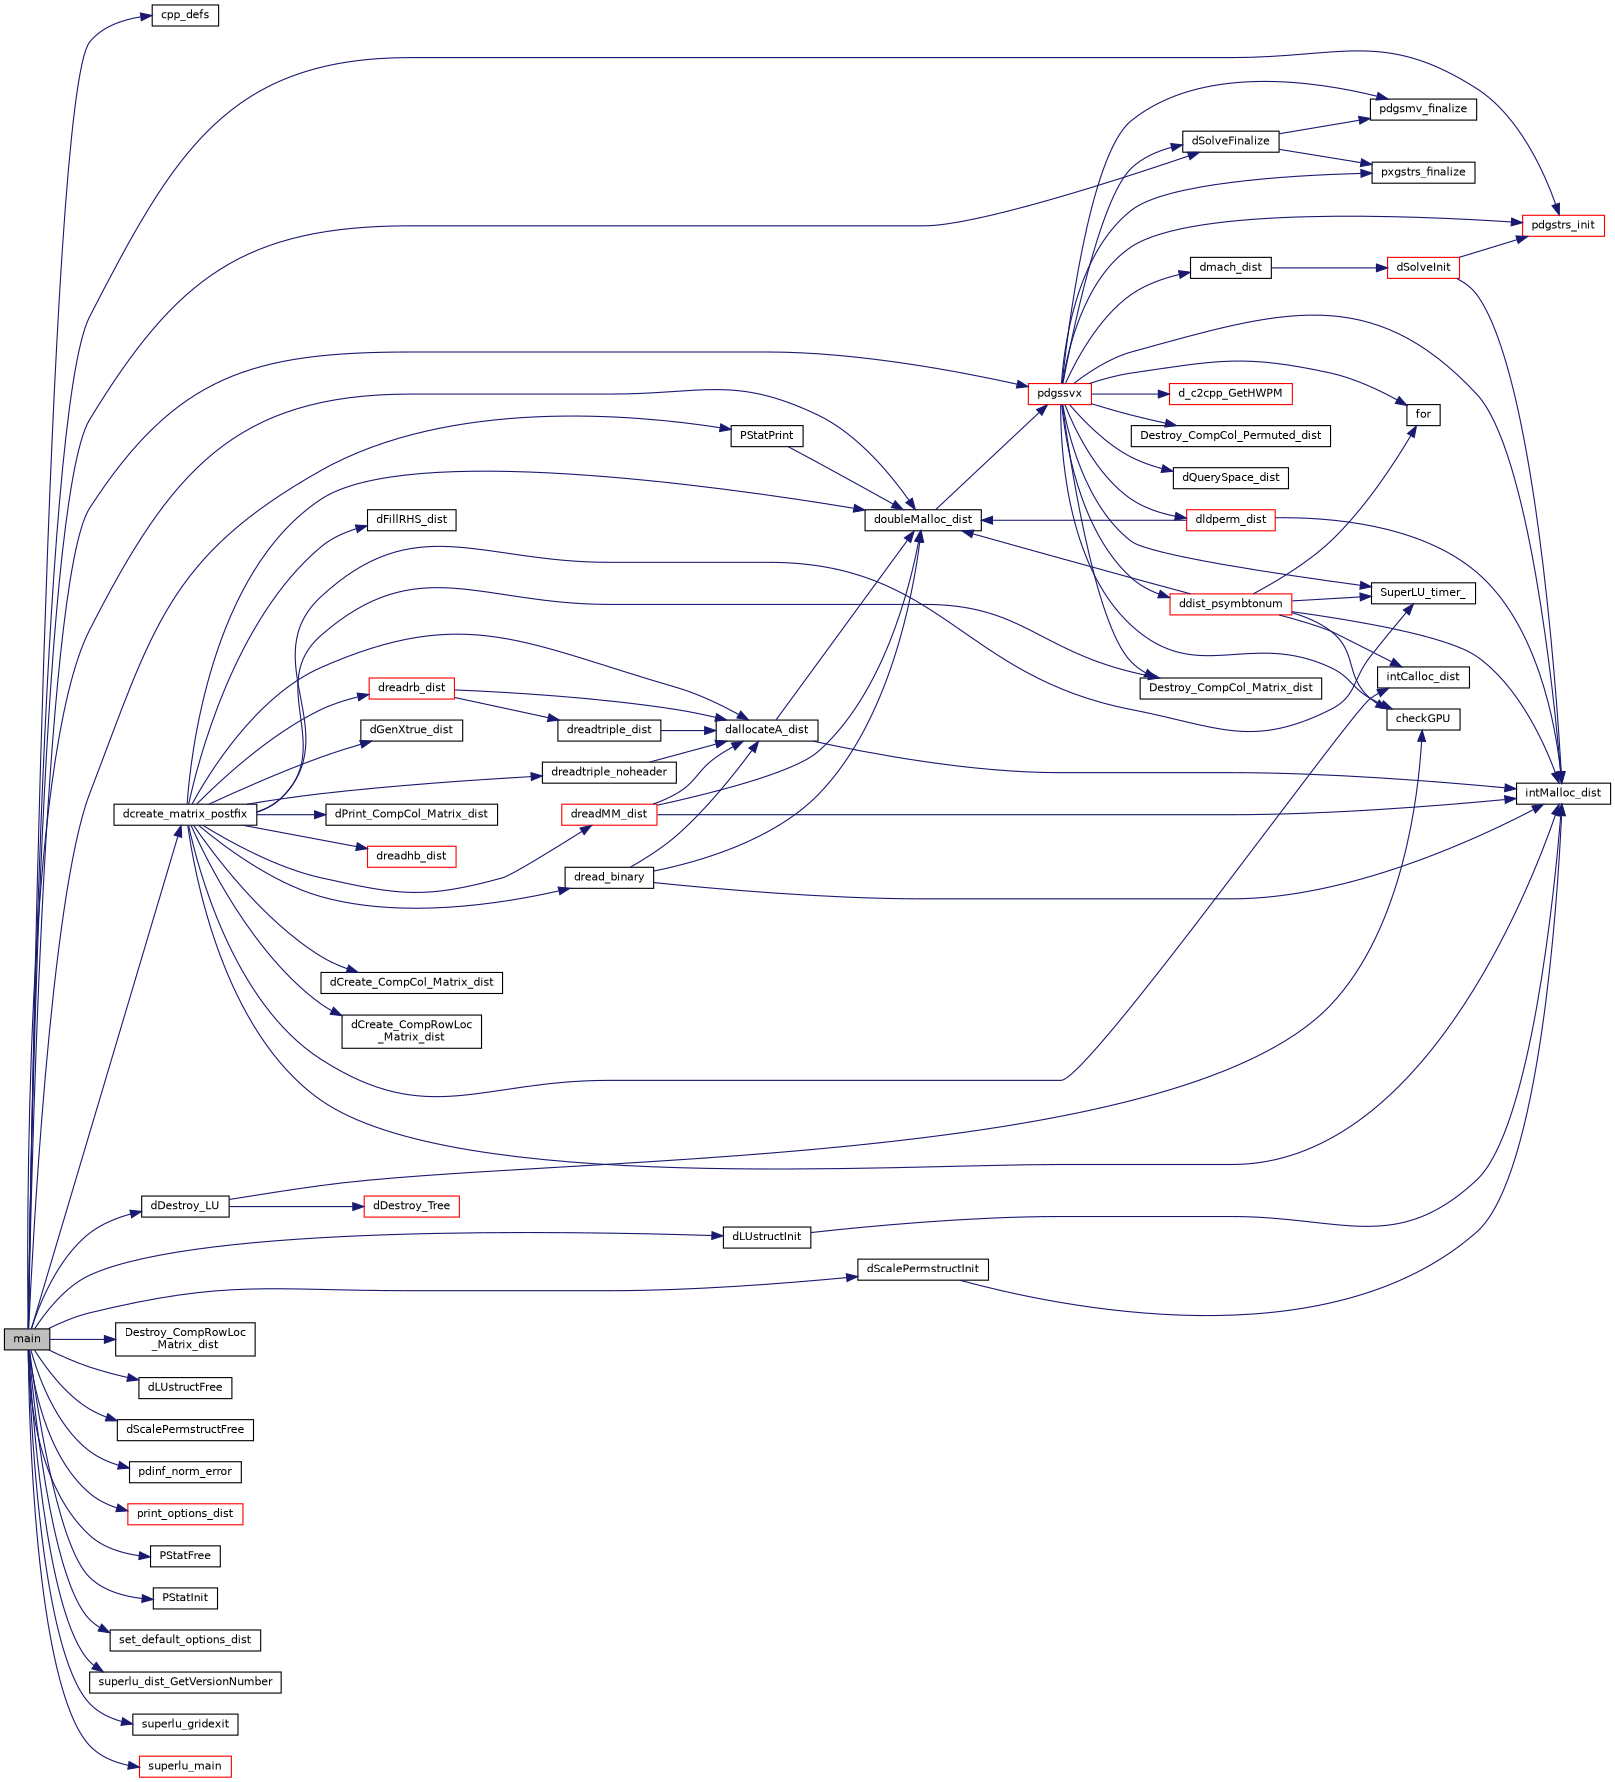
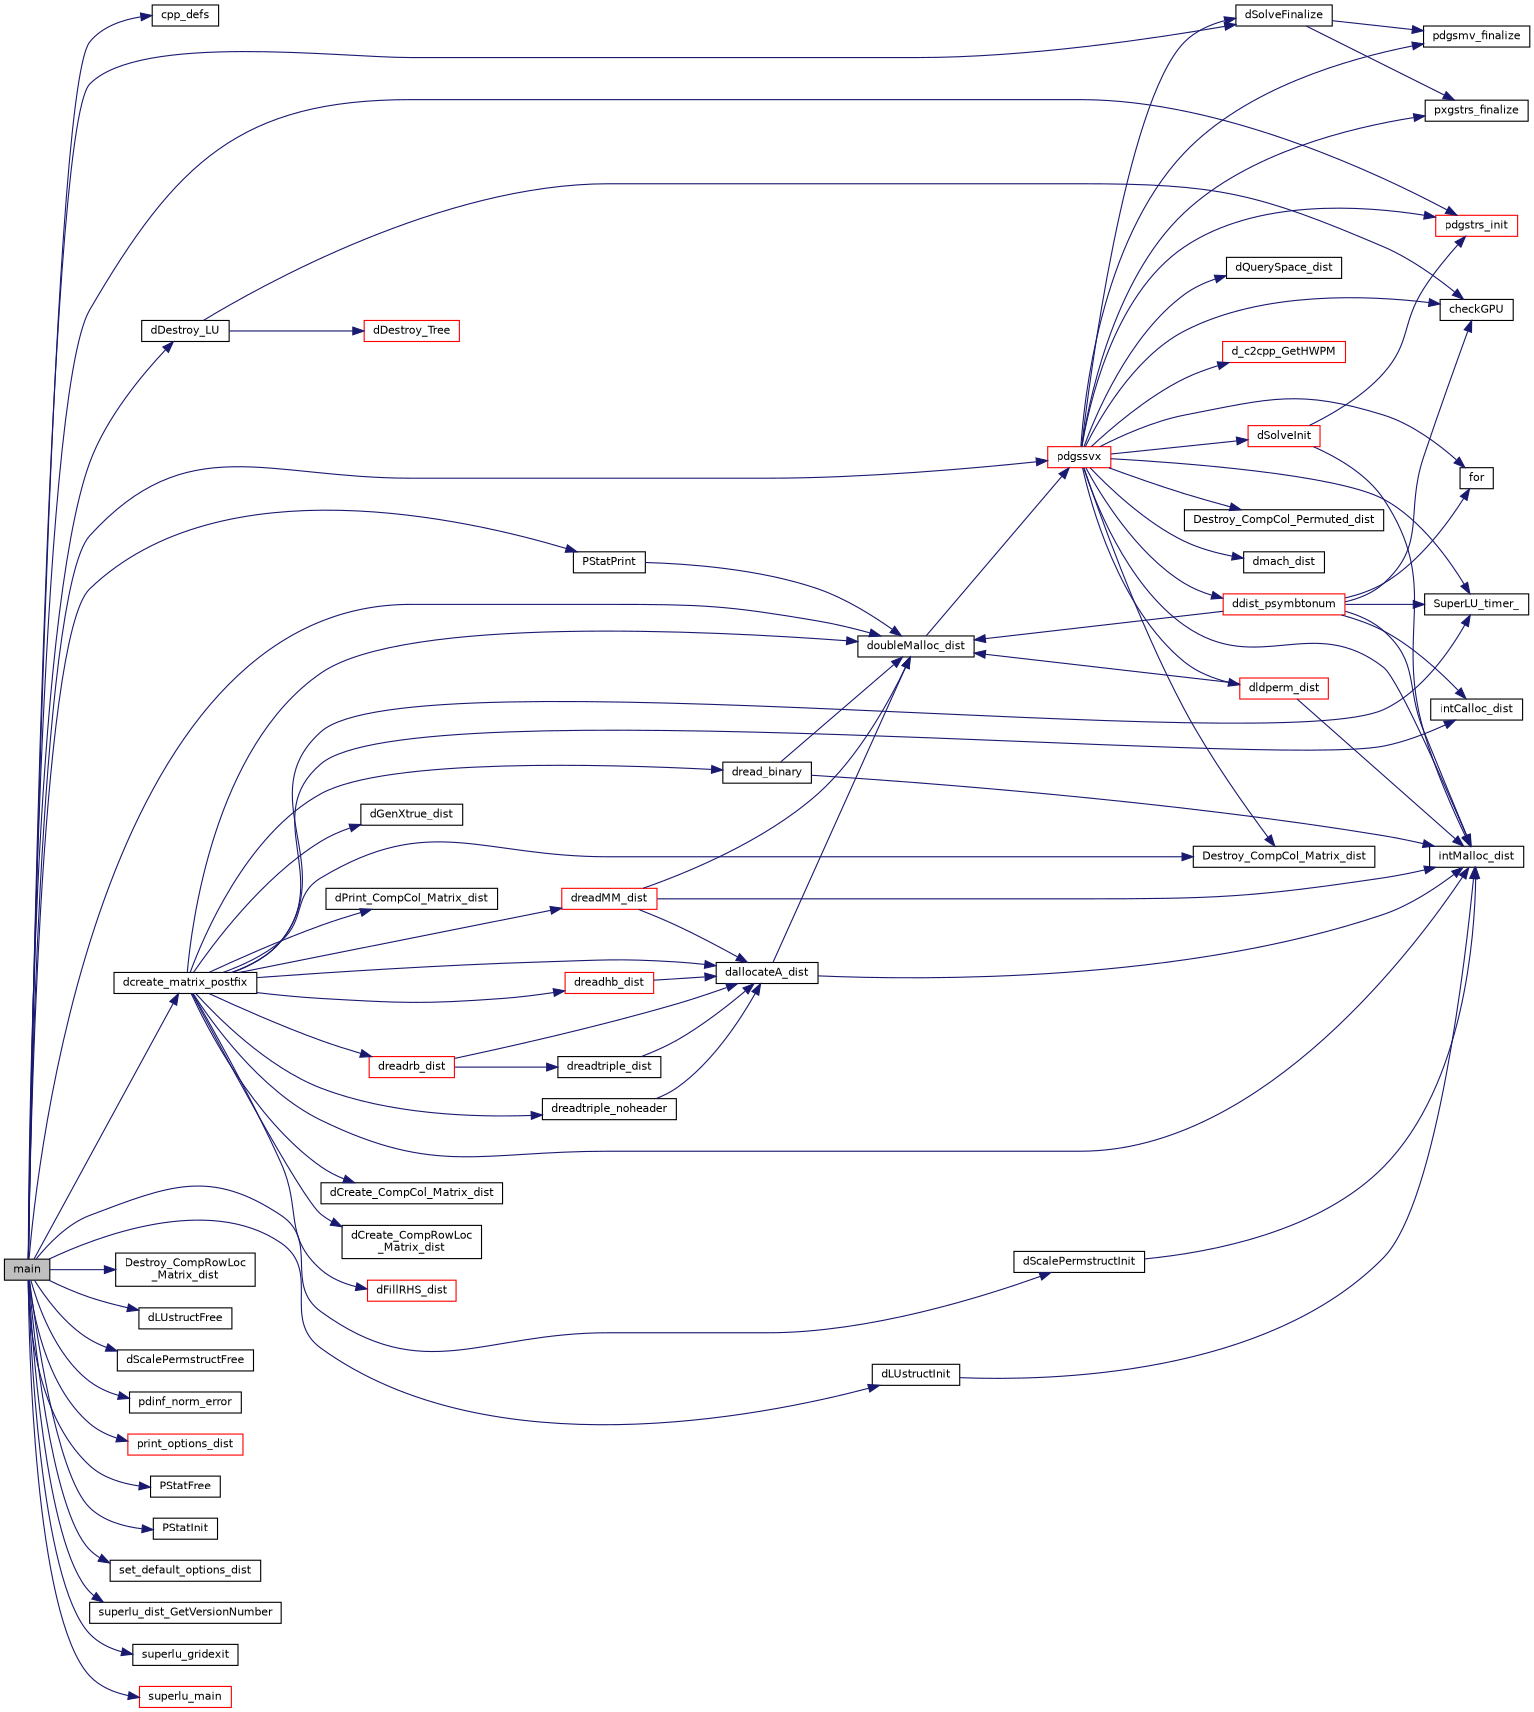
edge "dmach_dist" -> "dSolveInit": now "pdgssvx" -> "dSolveInit"
node "dFillRHS_dist": color black -> red
edge "dread_binary" -> "dallocateA_dist": now "dreadhb_dist" -> "dallocateA_dist"
